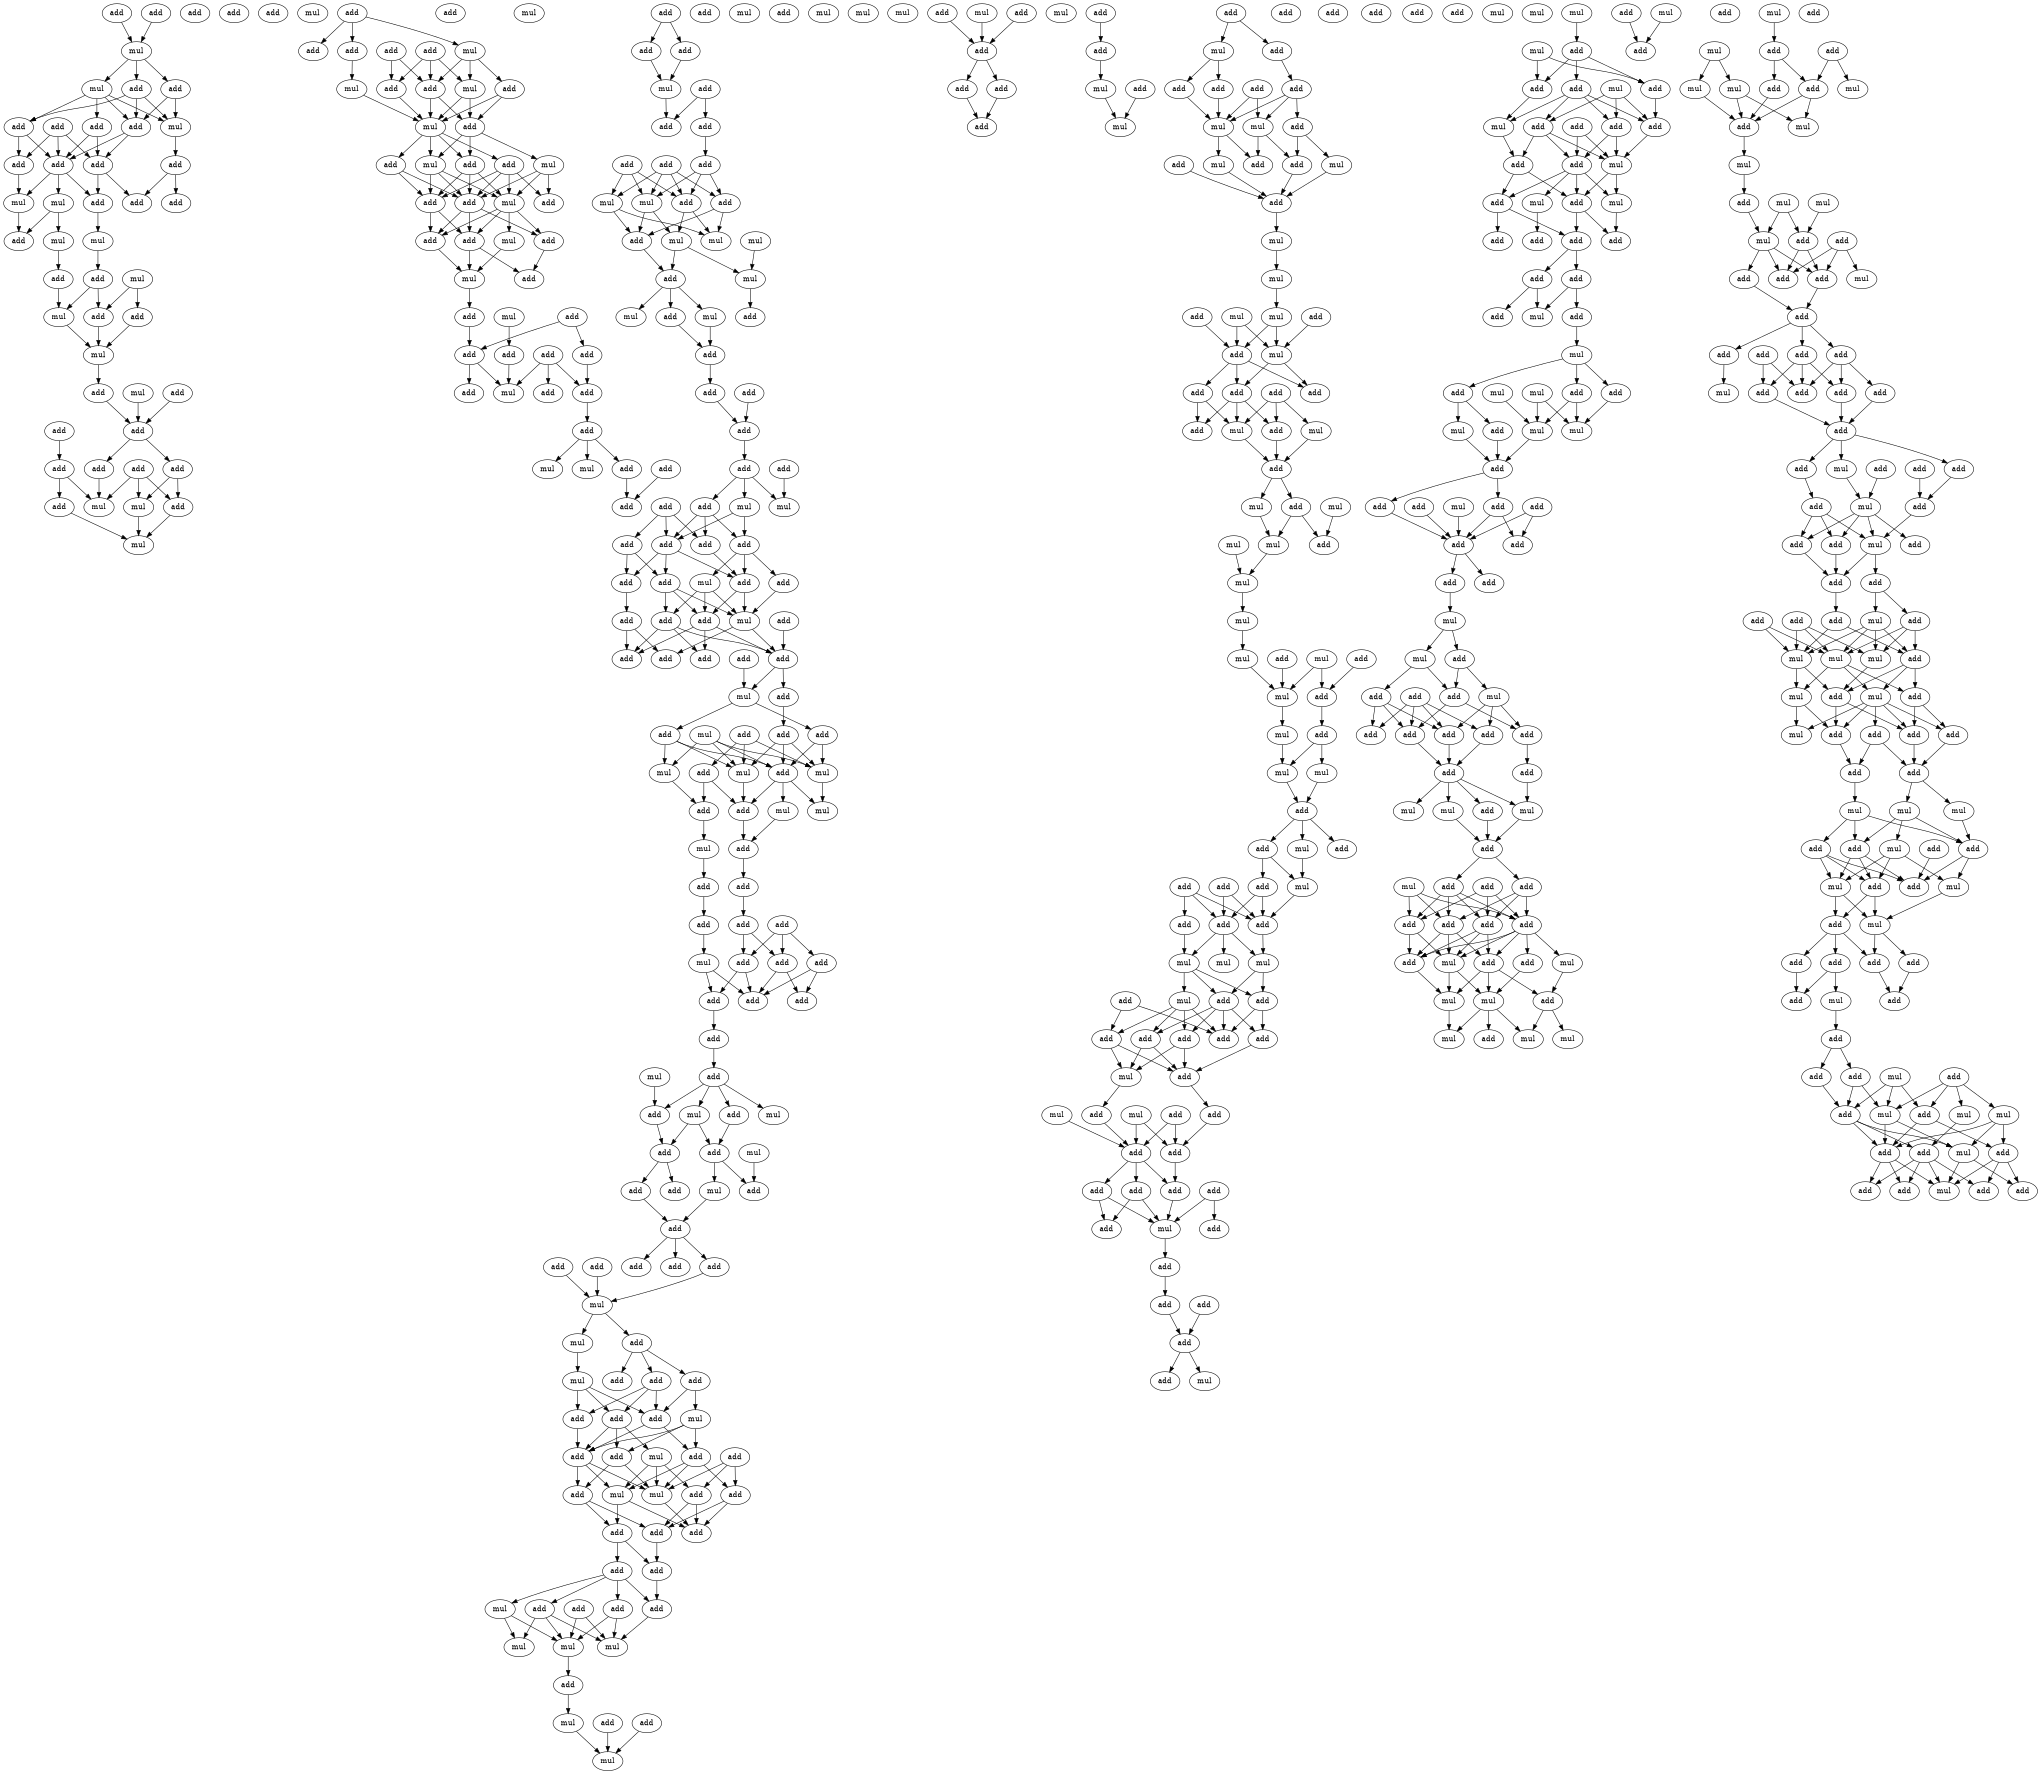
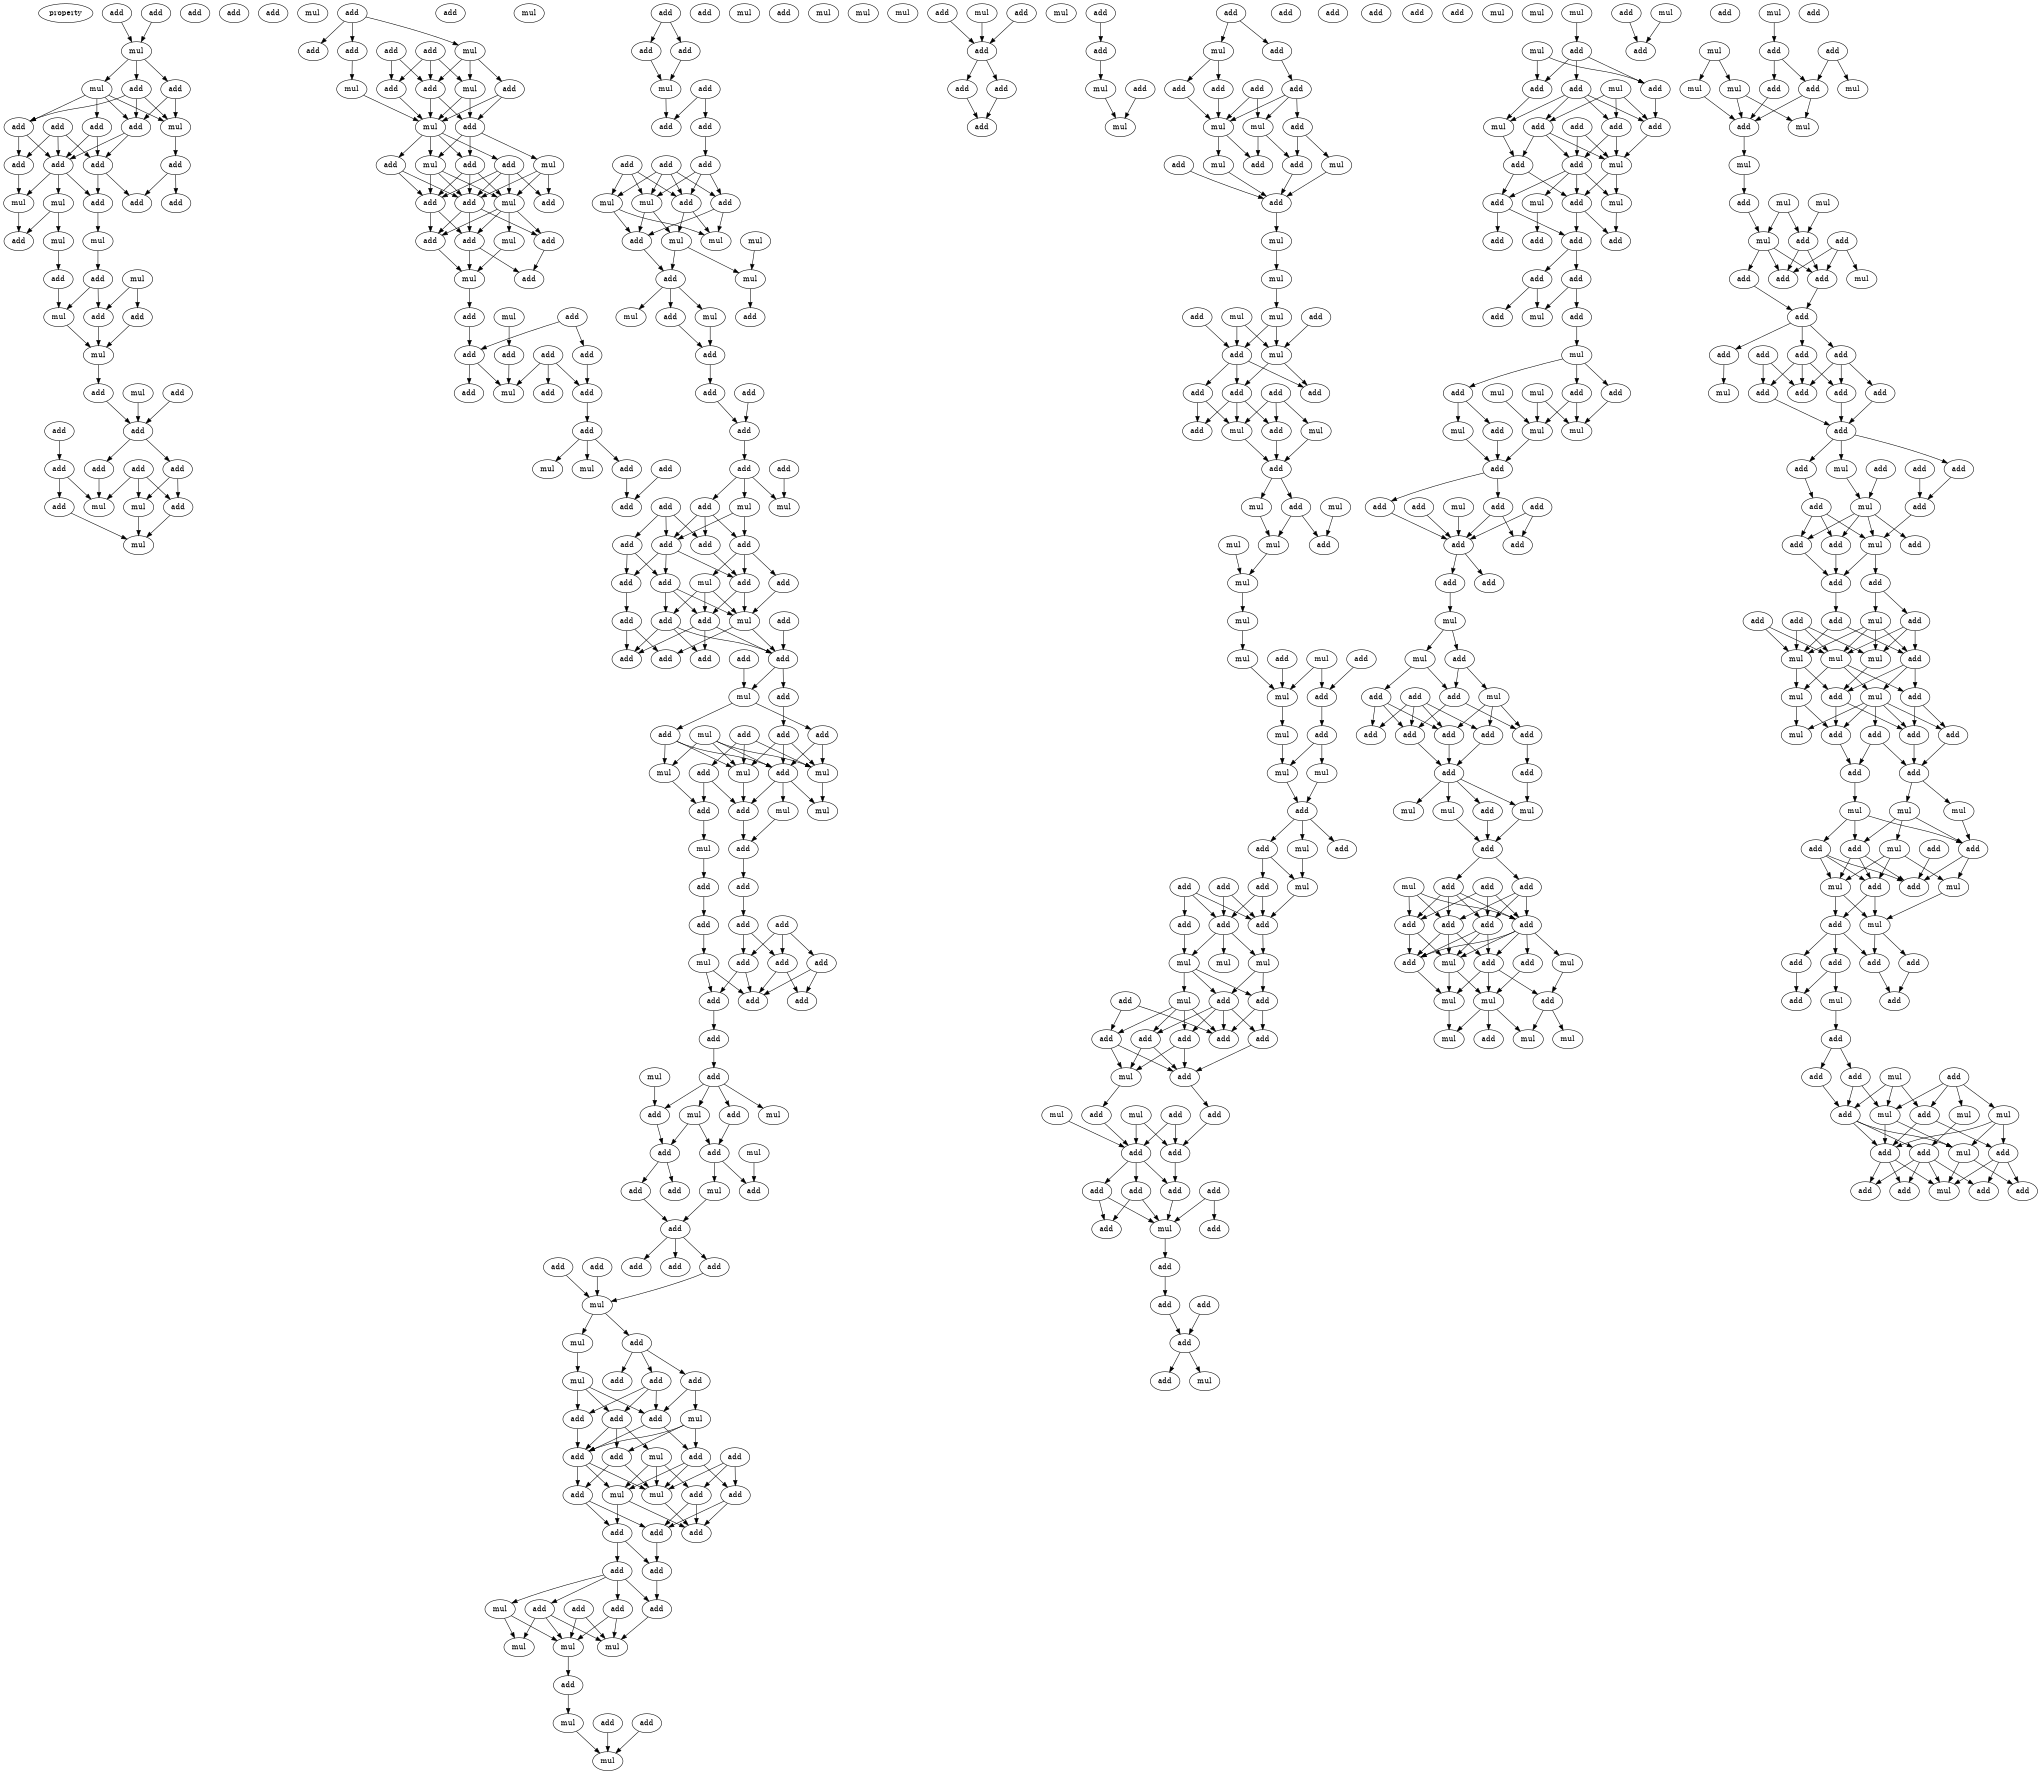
node "property": added
